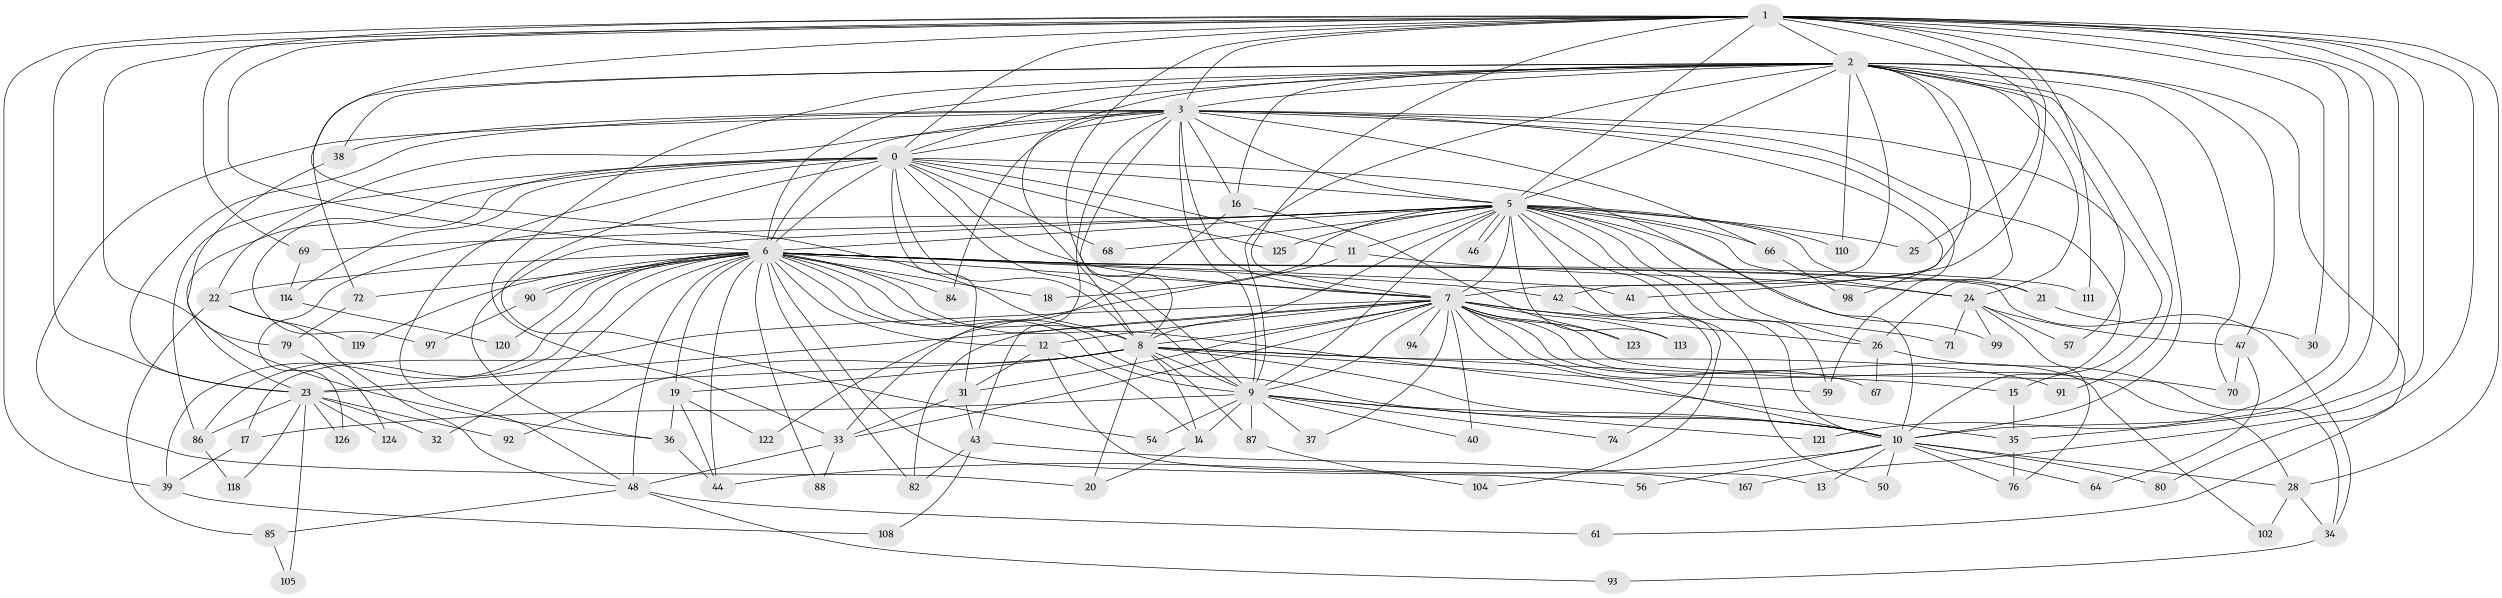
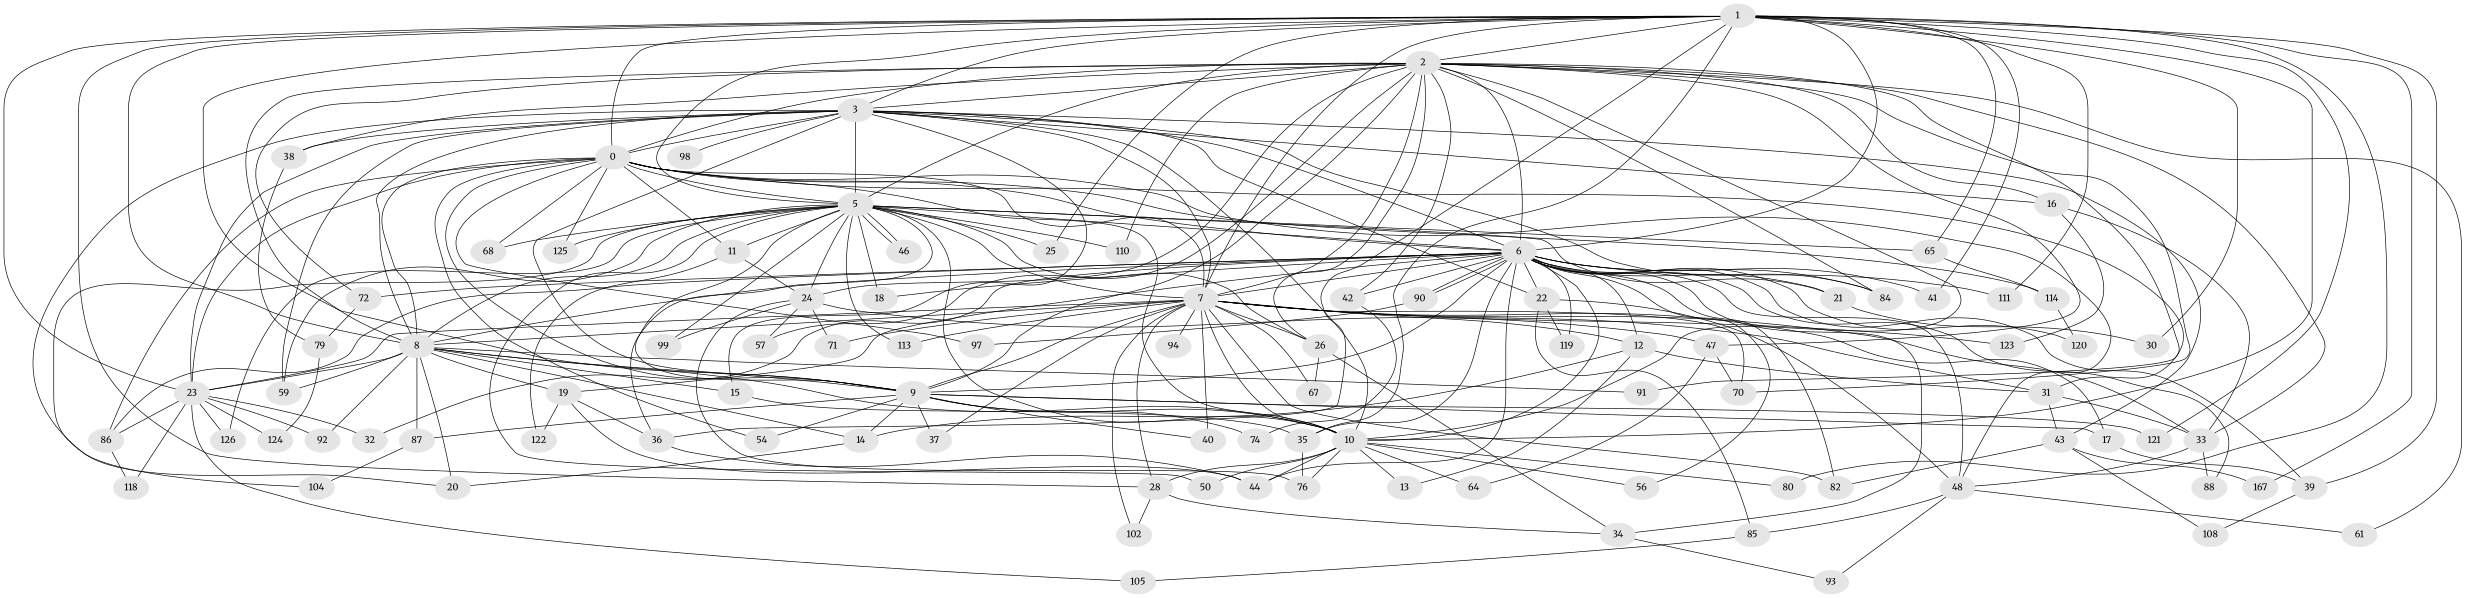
edge "2" -- "84": added
node "69": label "69" -> "65"
node "66": removed
